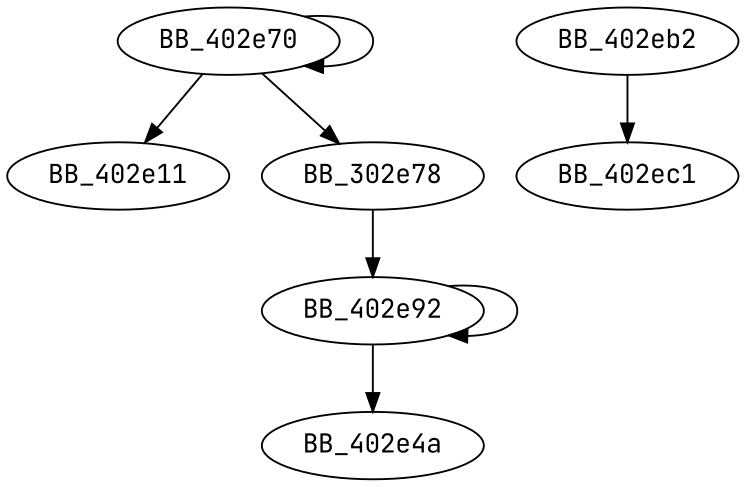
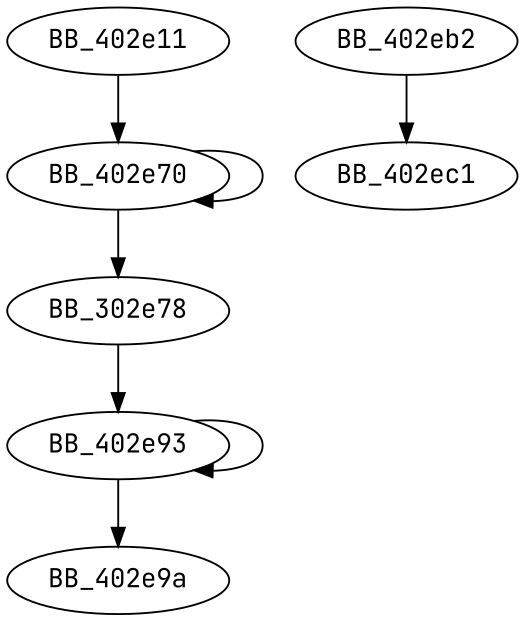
edge "BB_402e70" -> "BB_402e11": reversed
node "BB_402e92": label "BB_402e92" -> "BB_402e93"
node "BB_402e4a": label "BB_402e4a" -> "BB_402e9a"
